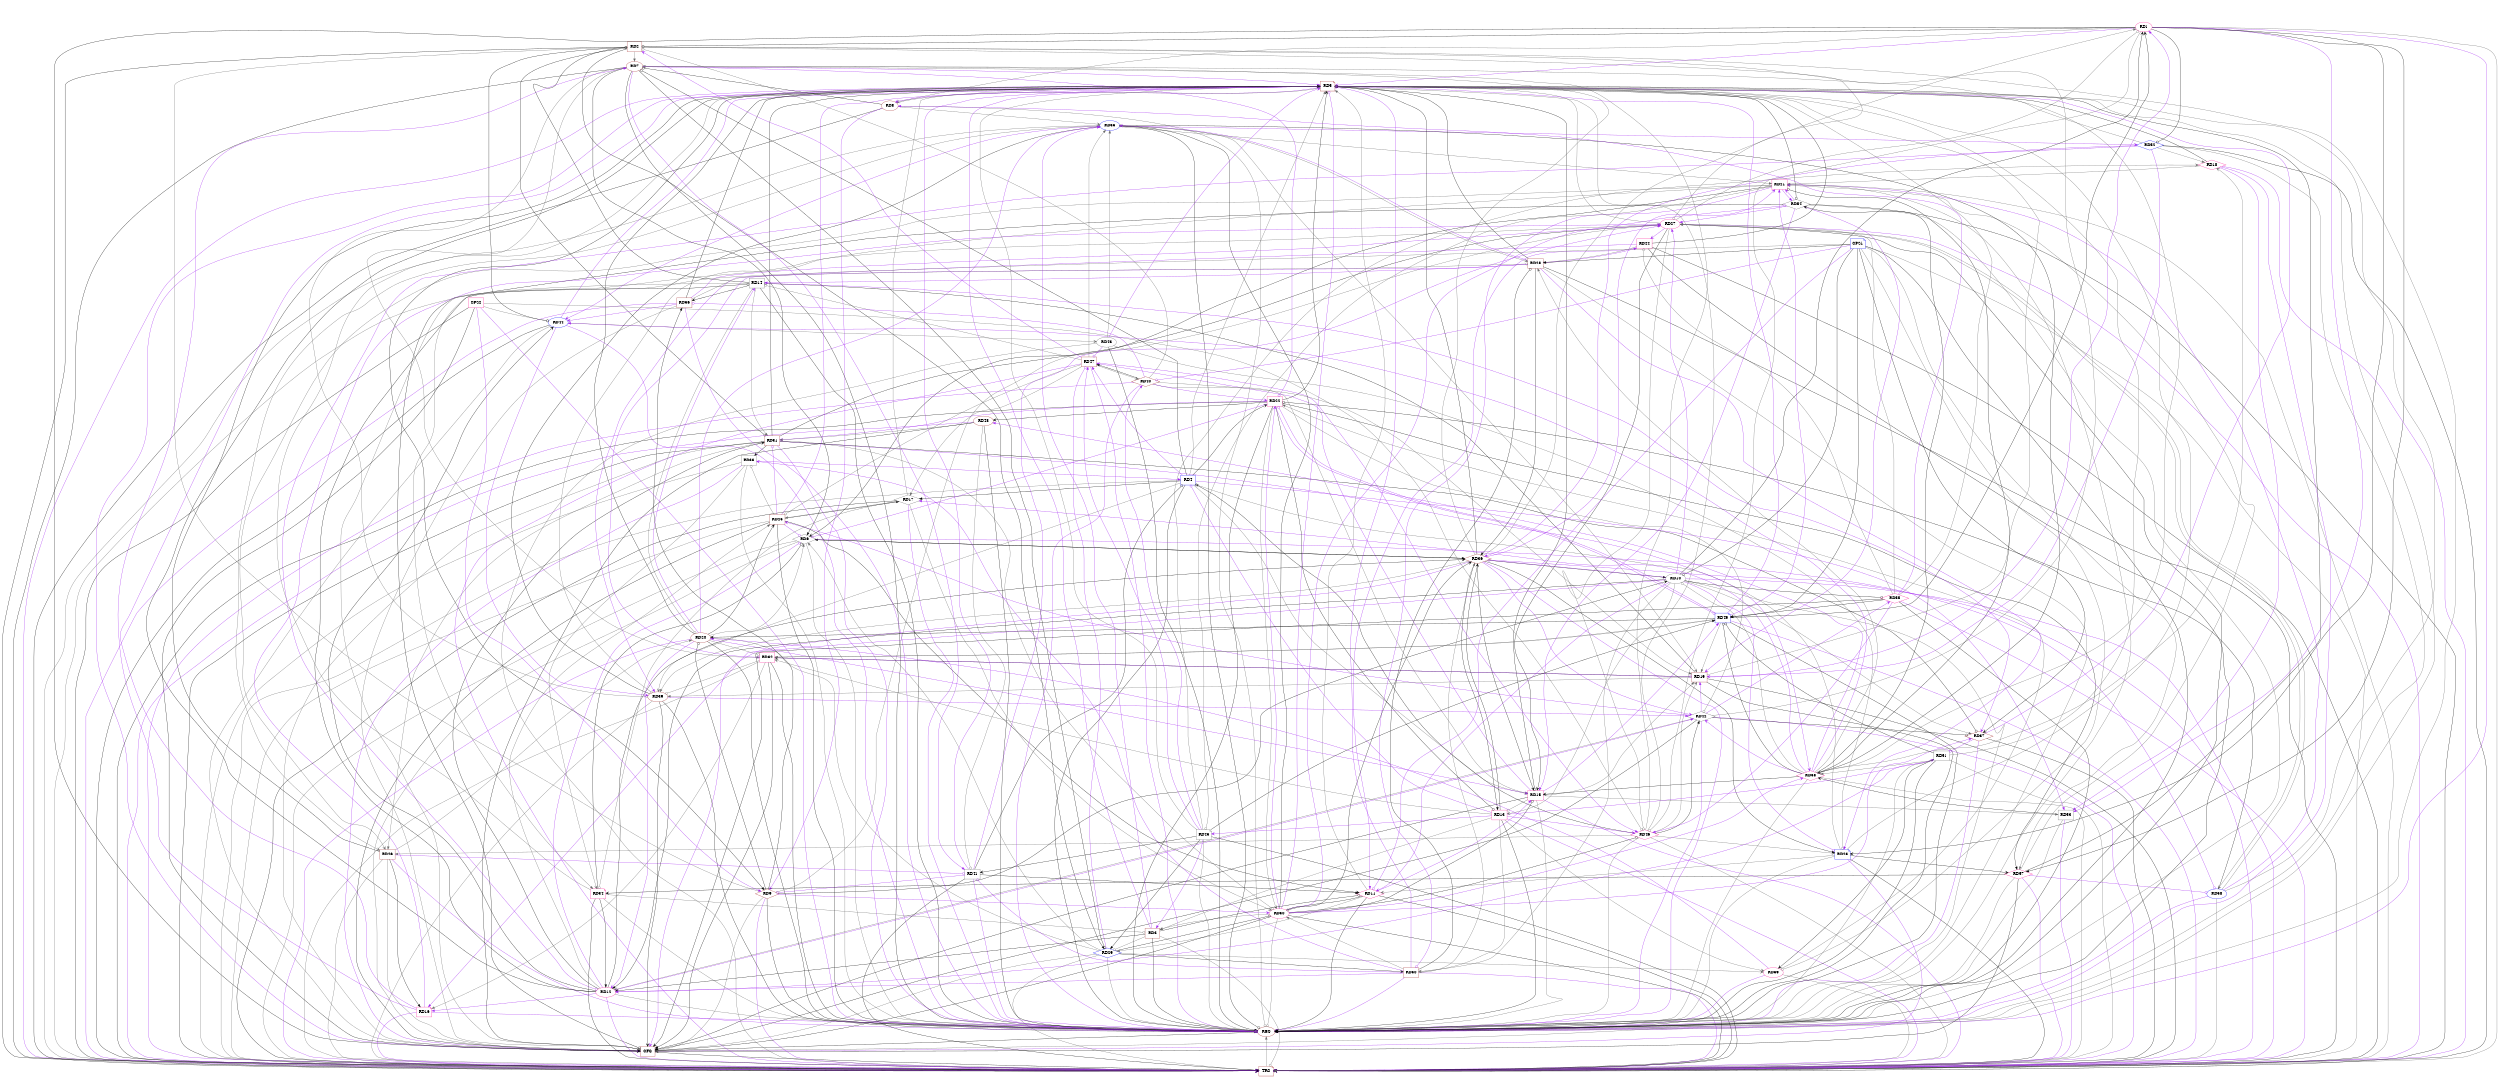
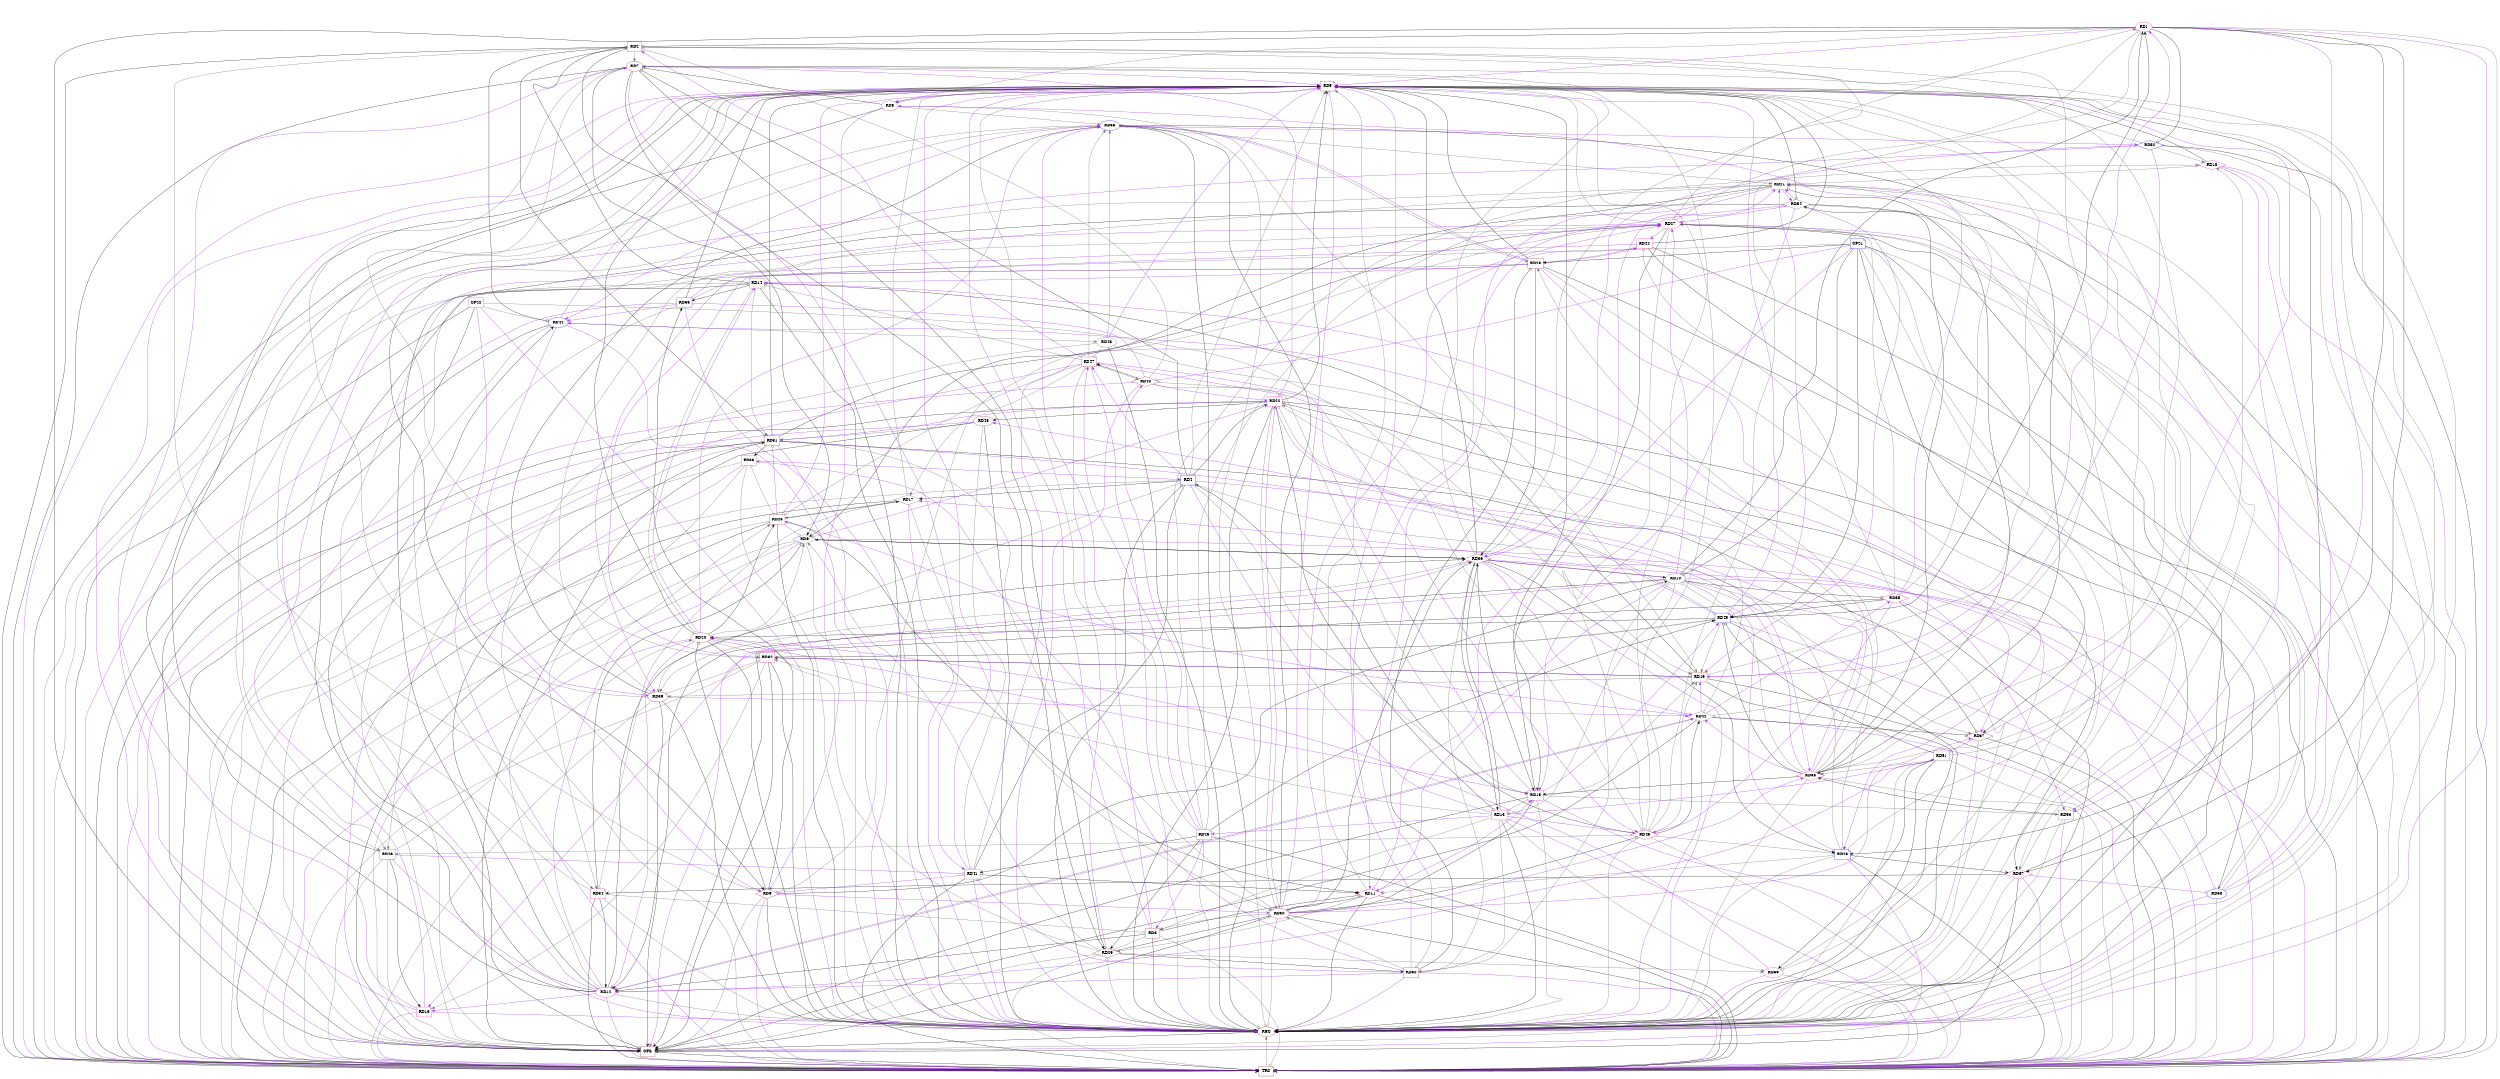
edge "RD49" -> "RD22": color purple -> gray40
node "RD29": color blue -> brown
